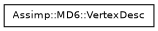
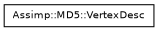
node "Assimp::MD6::VertexDesc": label "Assimp::MD6::VertexDesc" -> "Assimp::MD5::VertexDesc"
